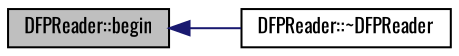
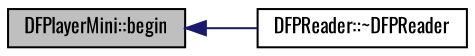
node "DFPReader::begin": label "DFPReader::begin" -> "DFPlayerMini::begin"
